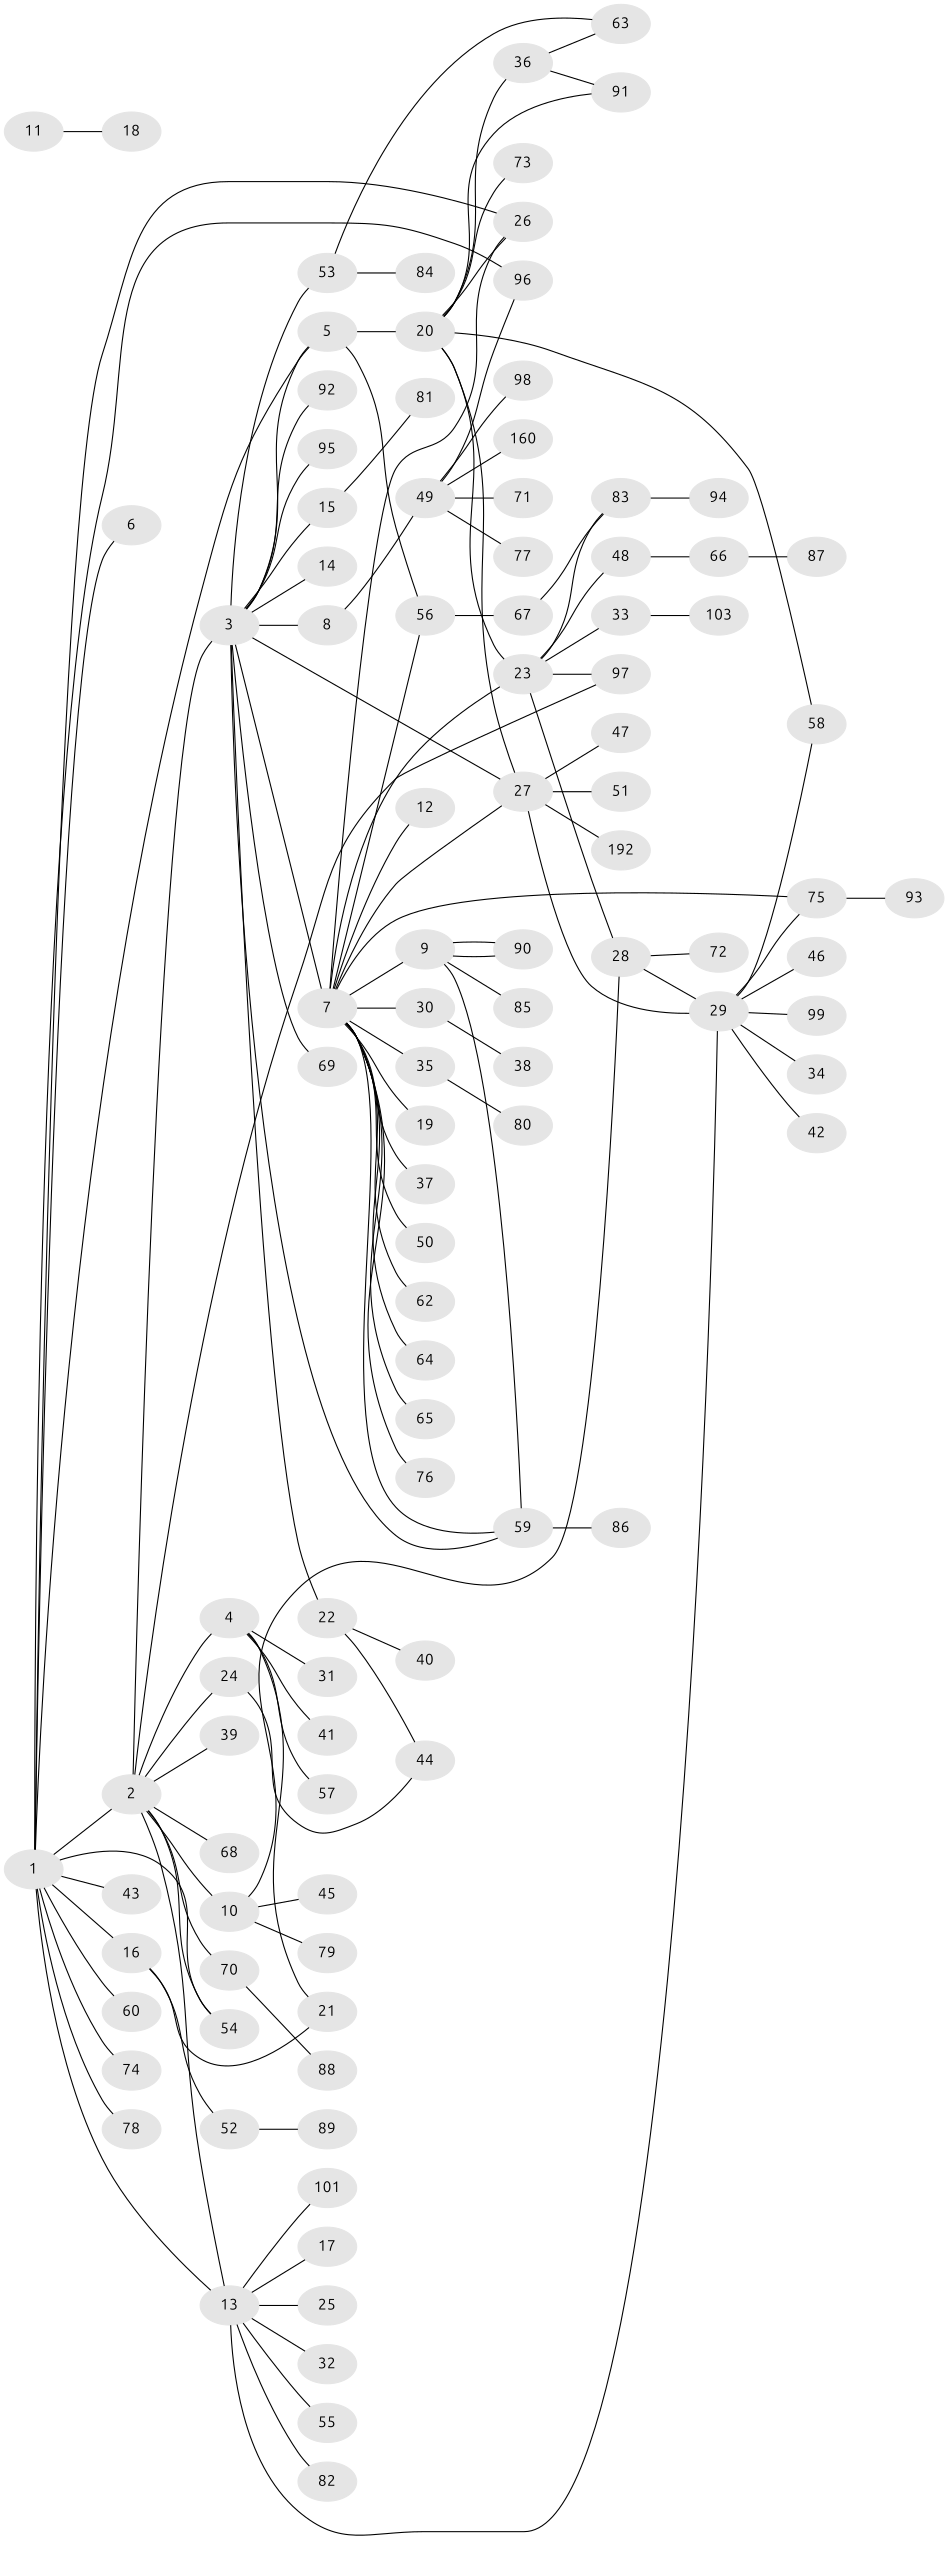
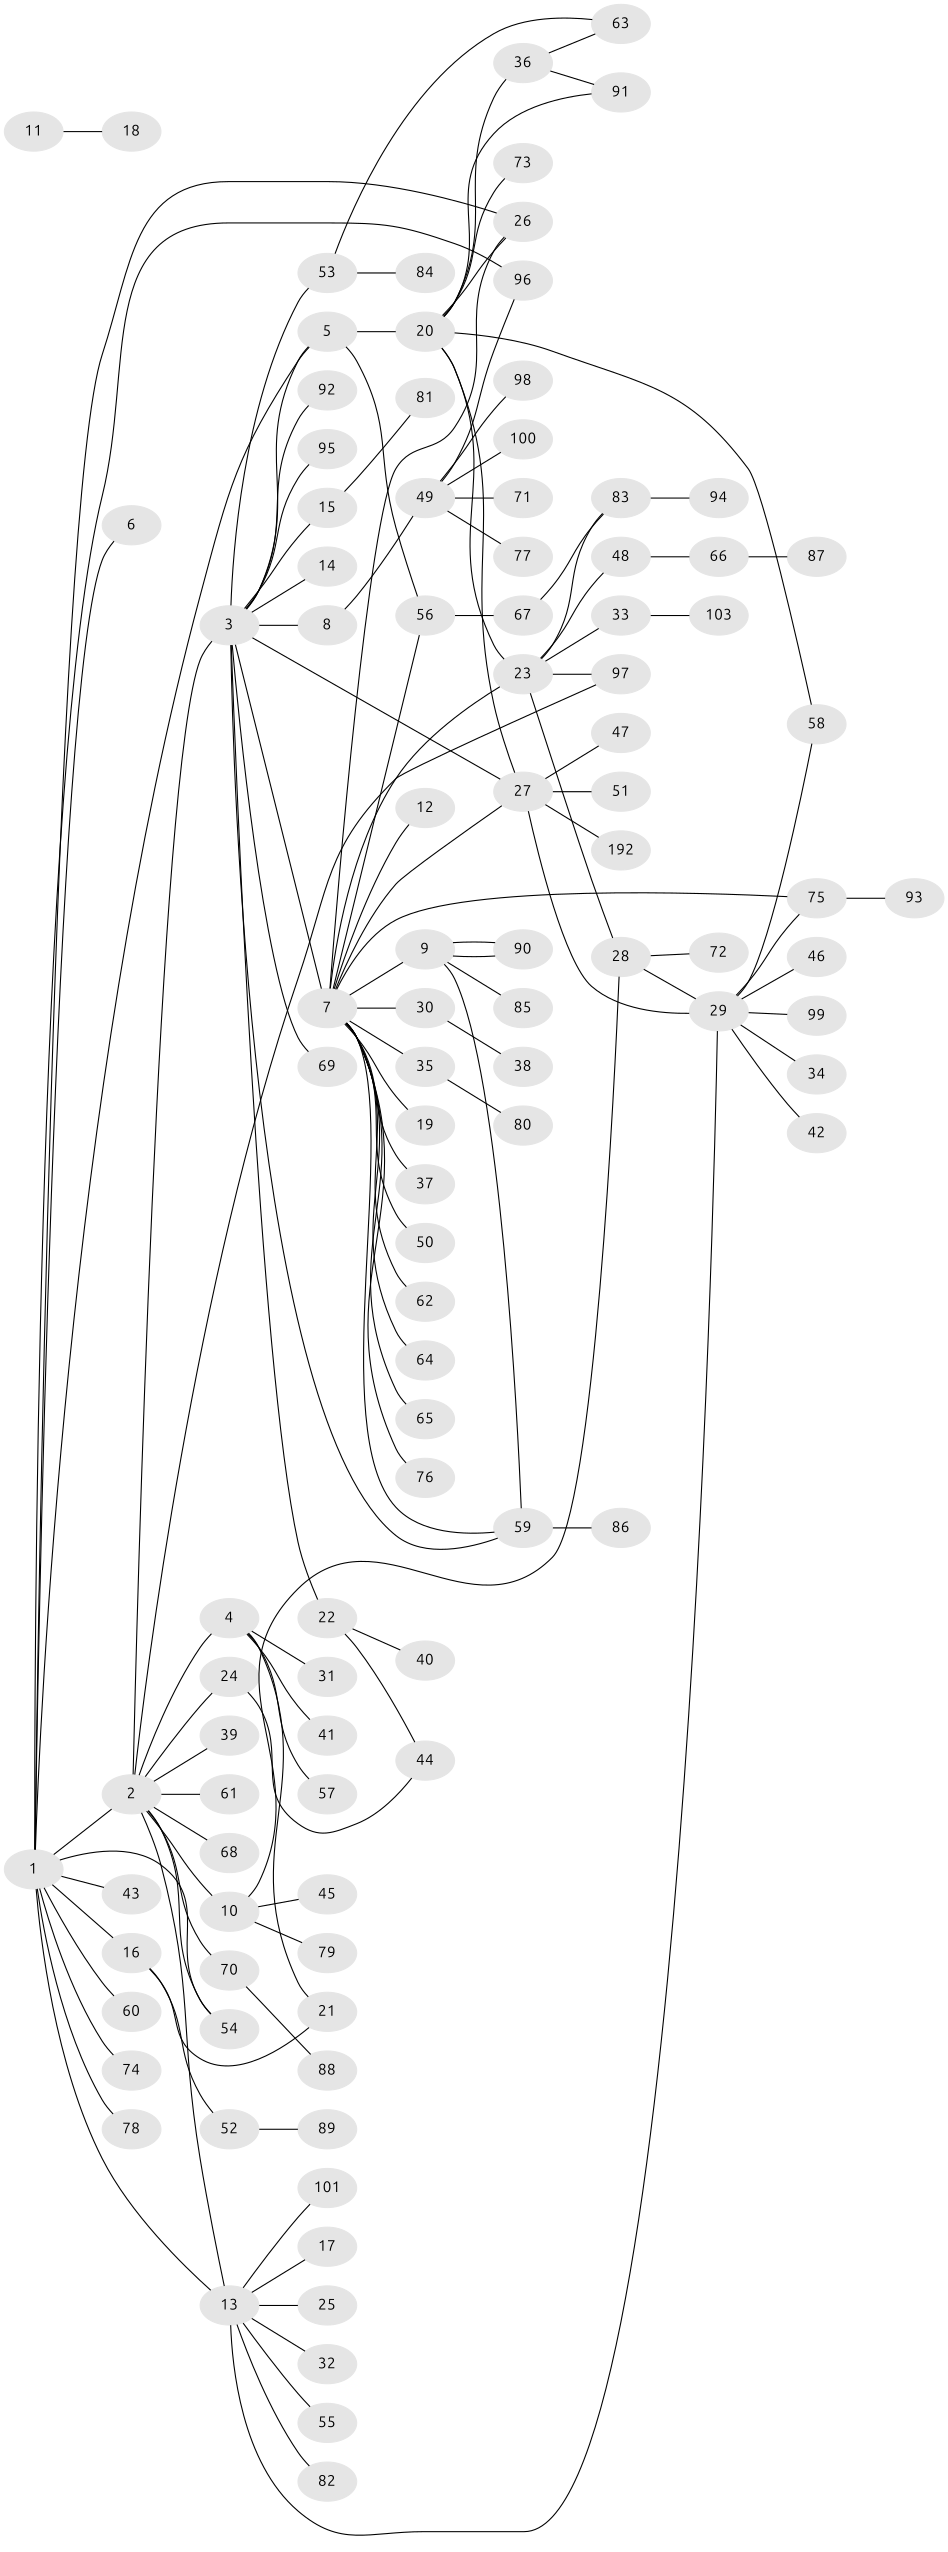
node "160": label "160" -> "100"
node "61": added
